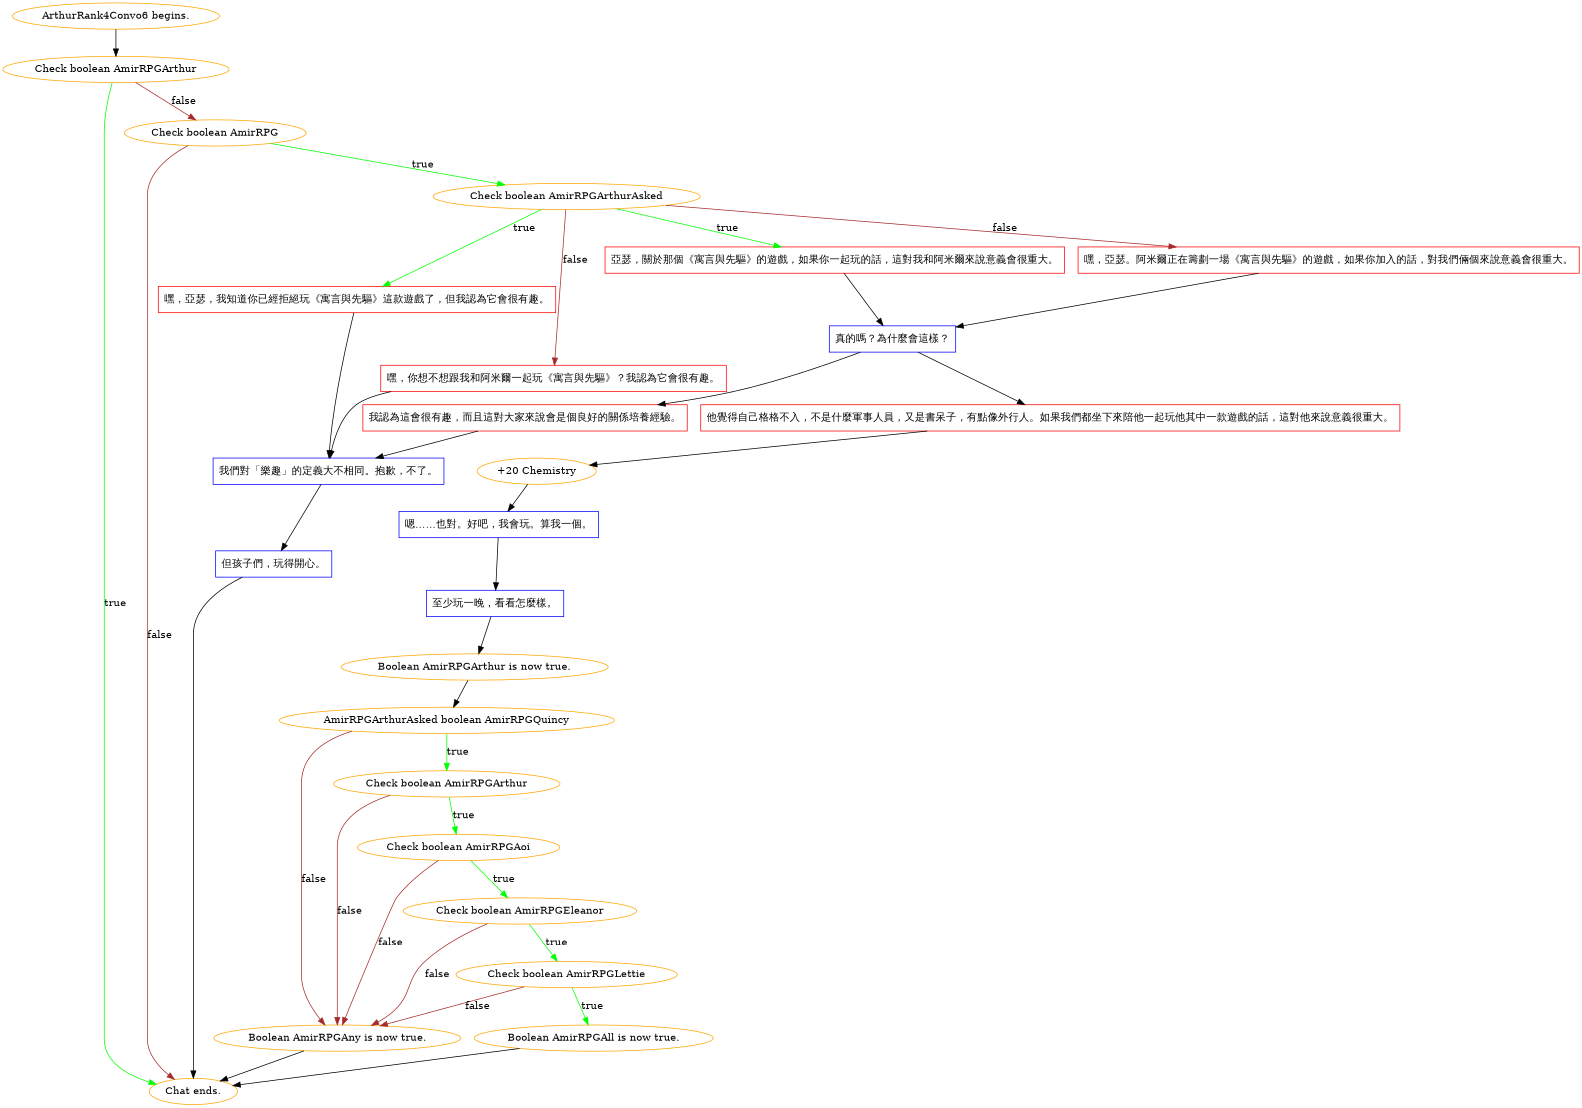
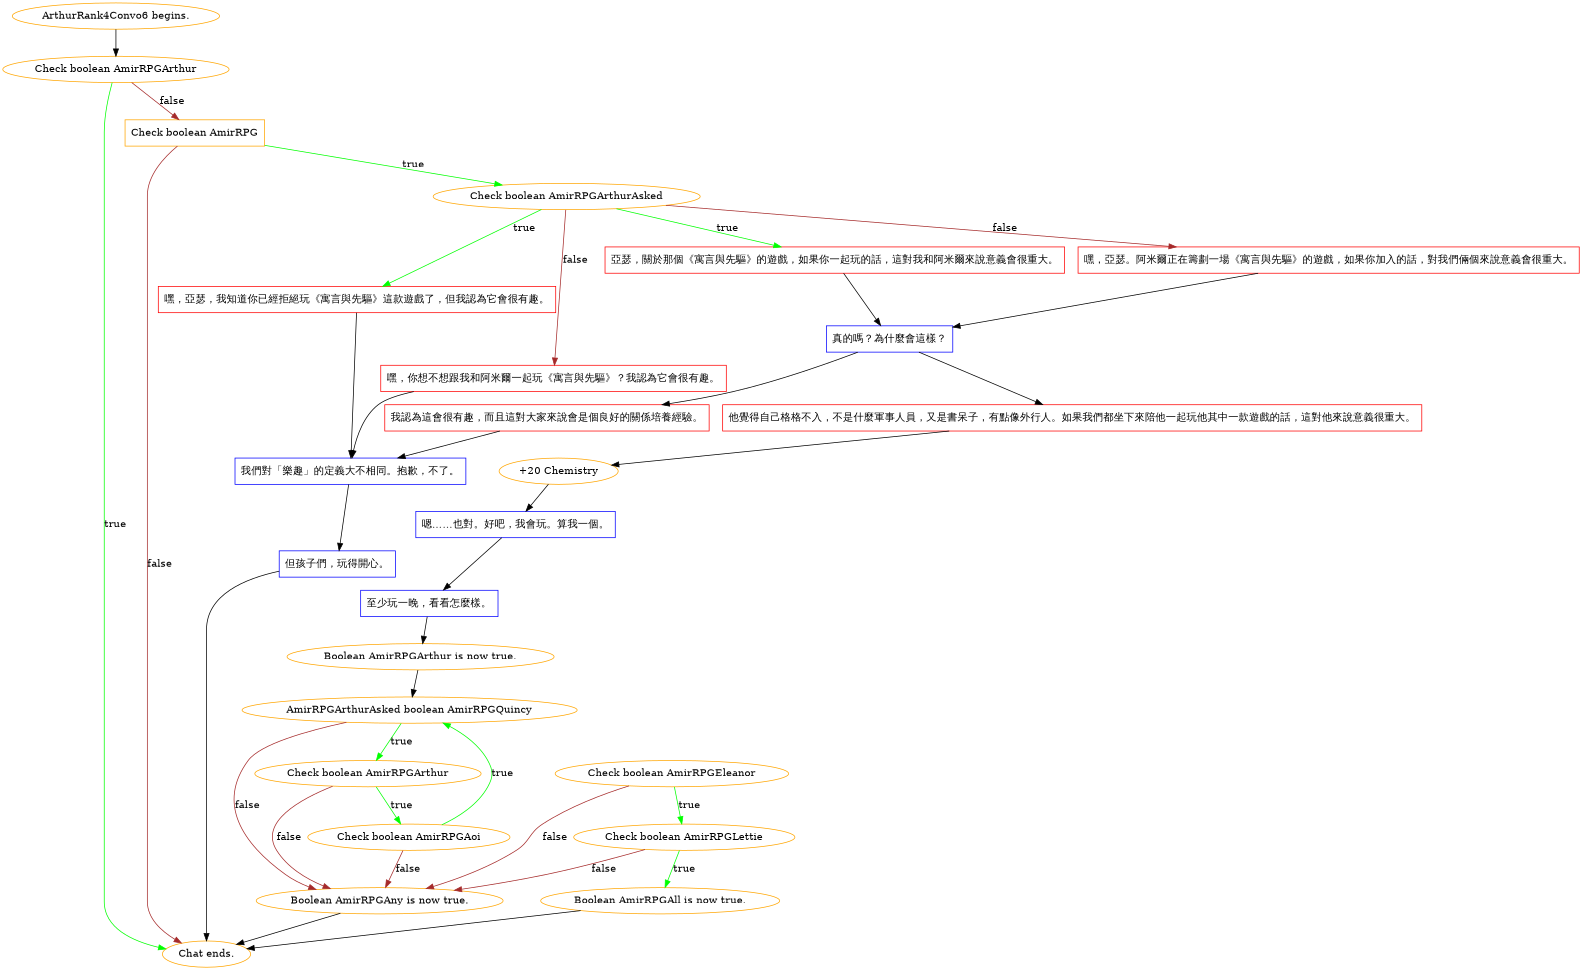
node "Check boolean AmirRPG": shape ellipse -> box
edge "Check boolean AmirRPGAoi" -> "Check boolean AmirRPGEleanor": now "Check boolean AmirRPGAoi" -> "AmirRPGArthurAsked boolean AmirRPGQuincy"
